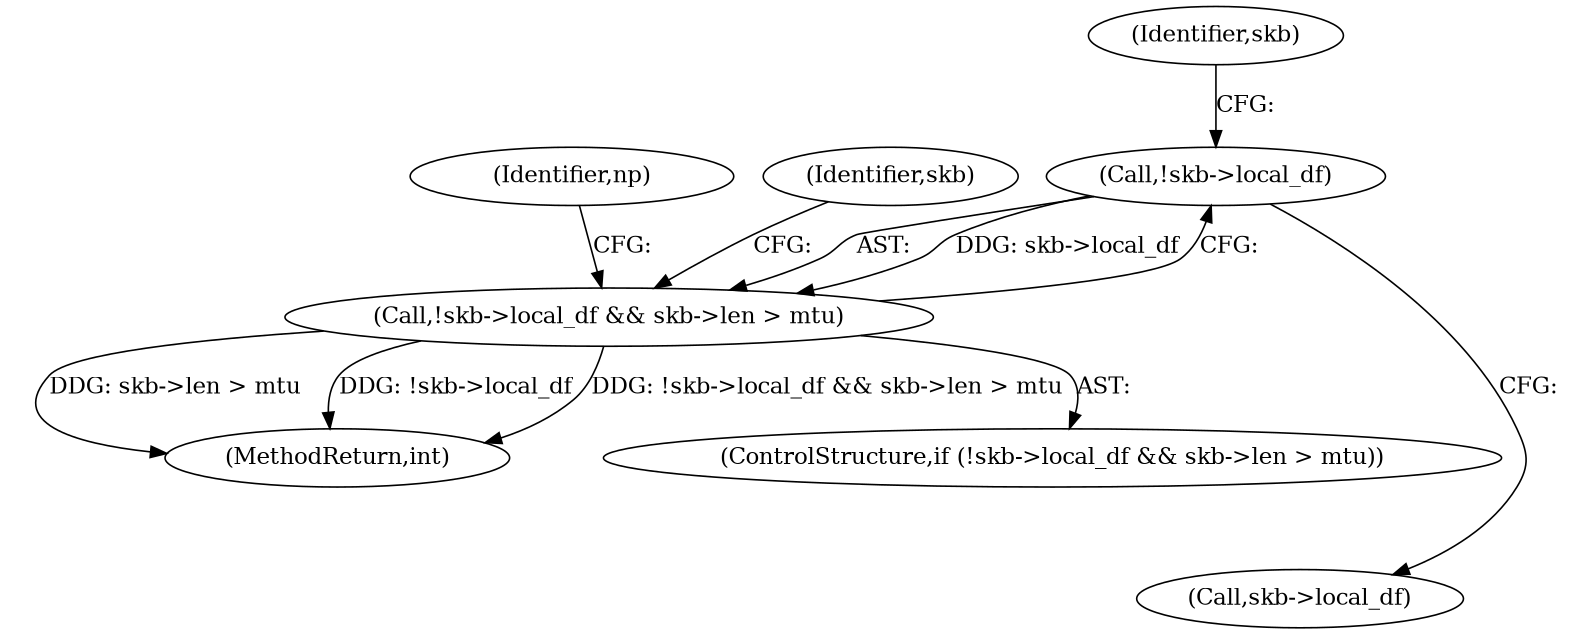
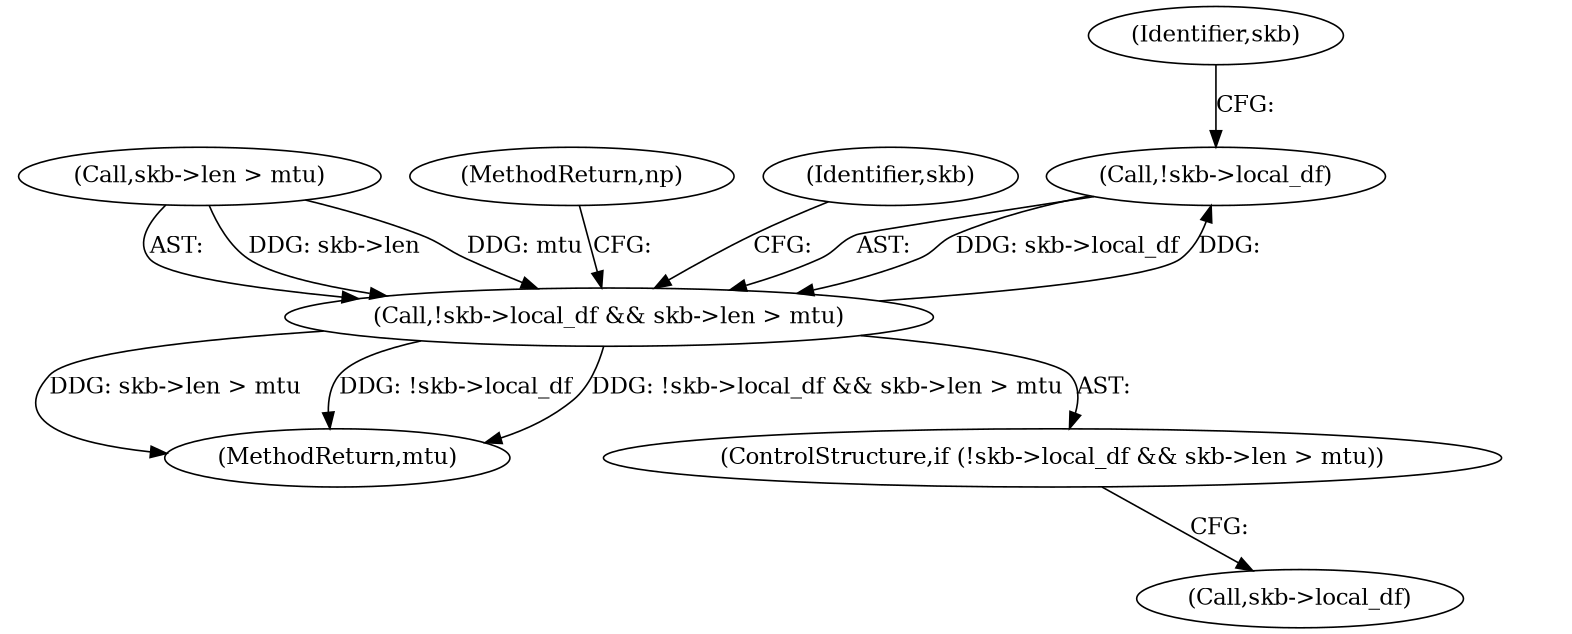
node "(Call,skb->len > mtu)": added
node "(Identifier,np)": label "(Identifier,np)" -> "(MethodReturn,np)"
edge "(Call,!skb->local_df && skb->len > mtu)" -> "(Call,!skb->local_df)": label "CFG: " -> "DDG: "
edge "(Call,!skb->local_df)" -> "(Call,skb->local_df)": now "(ControlStructure,if (!skb->local_df && skb->len > mtu))" -> "(Call,skb->local_df)"
node "(MethodReturn,int)": label "(MethodReturn,int)" -> "(MethodReturn,mtu)"
